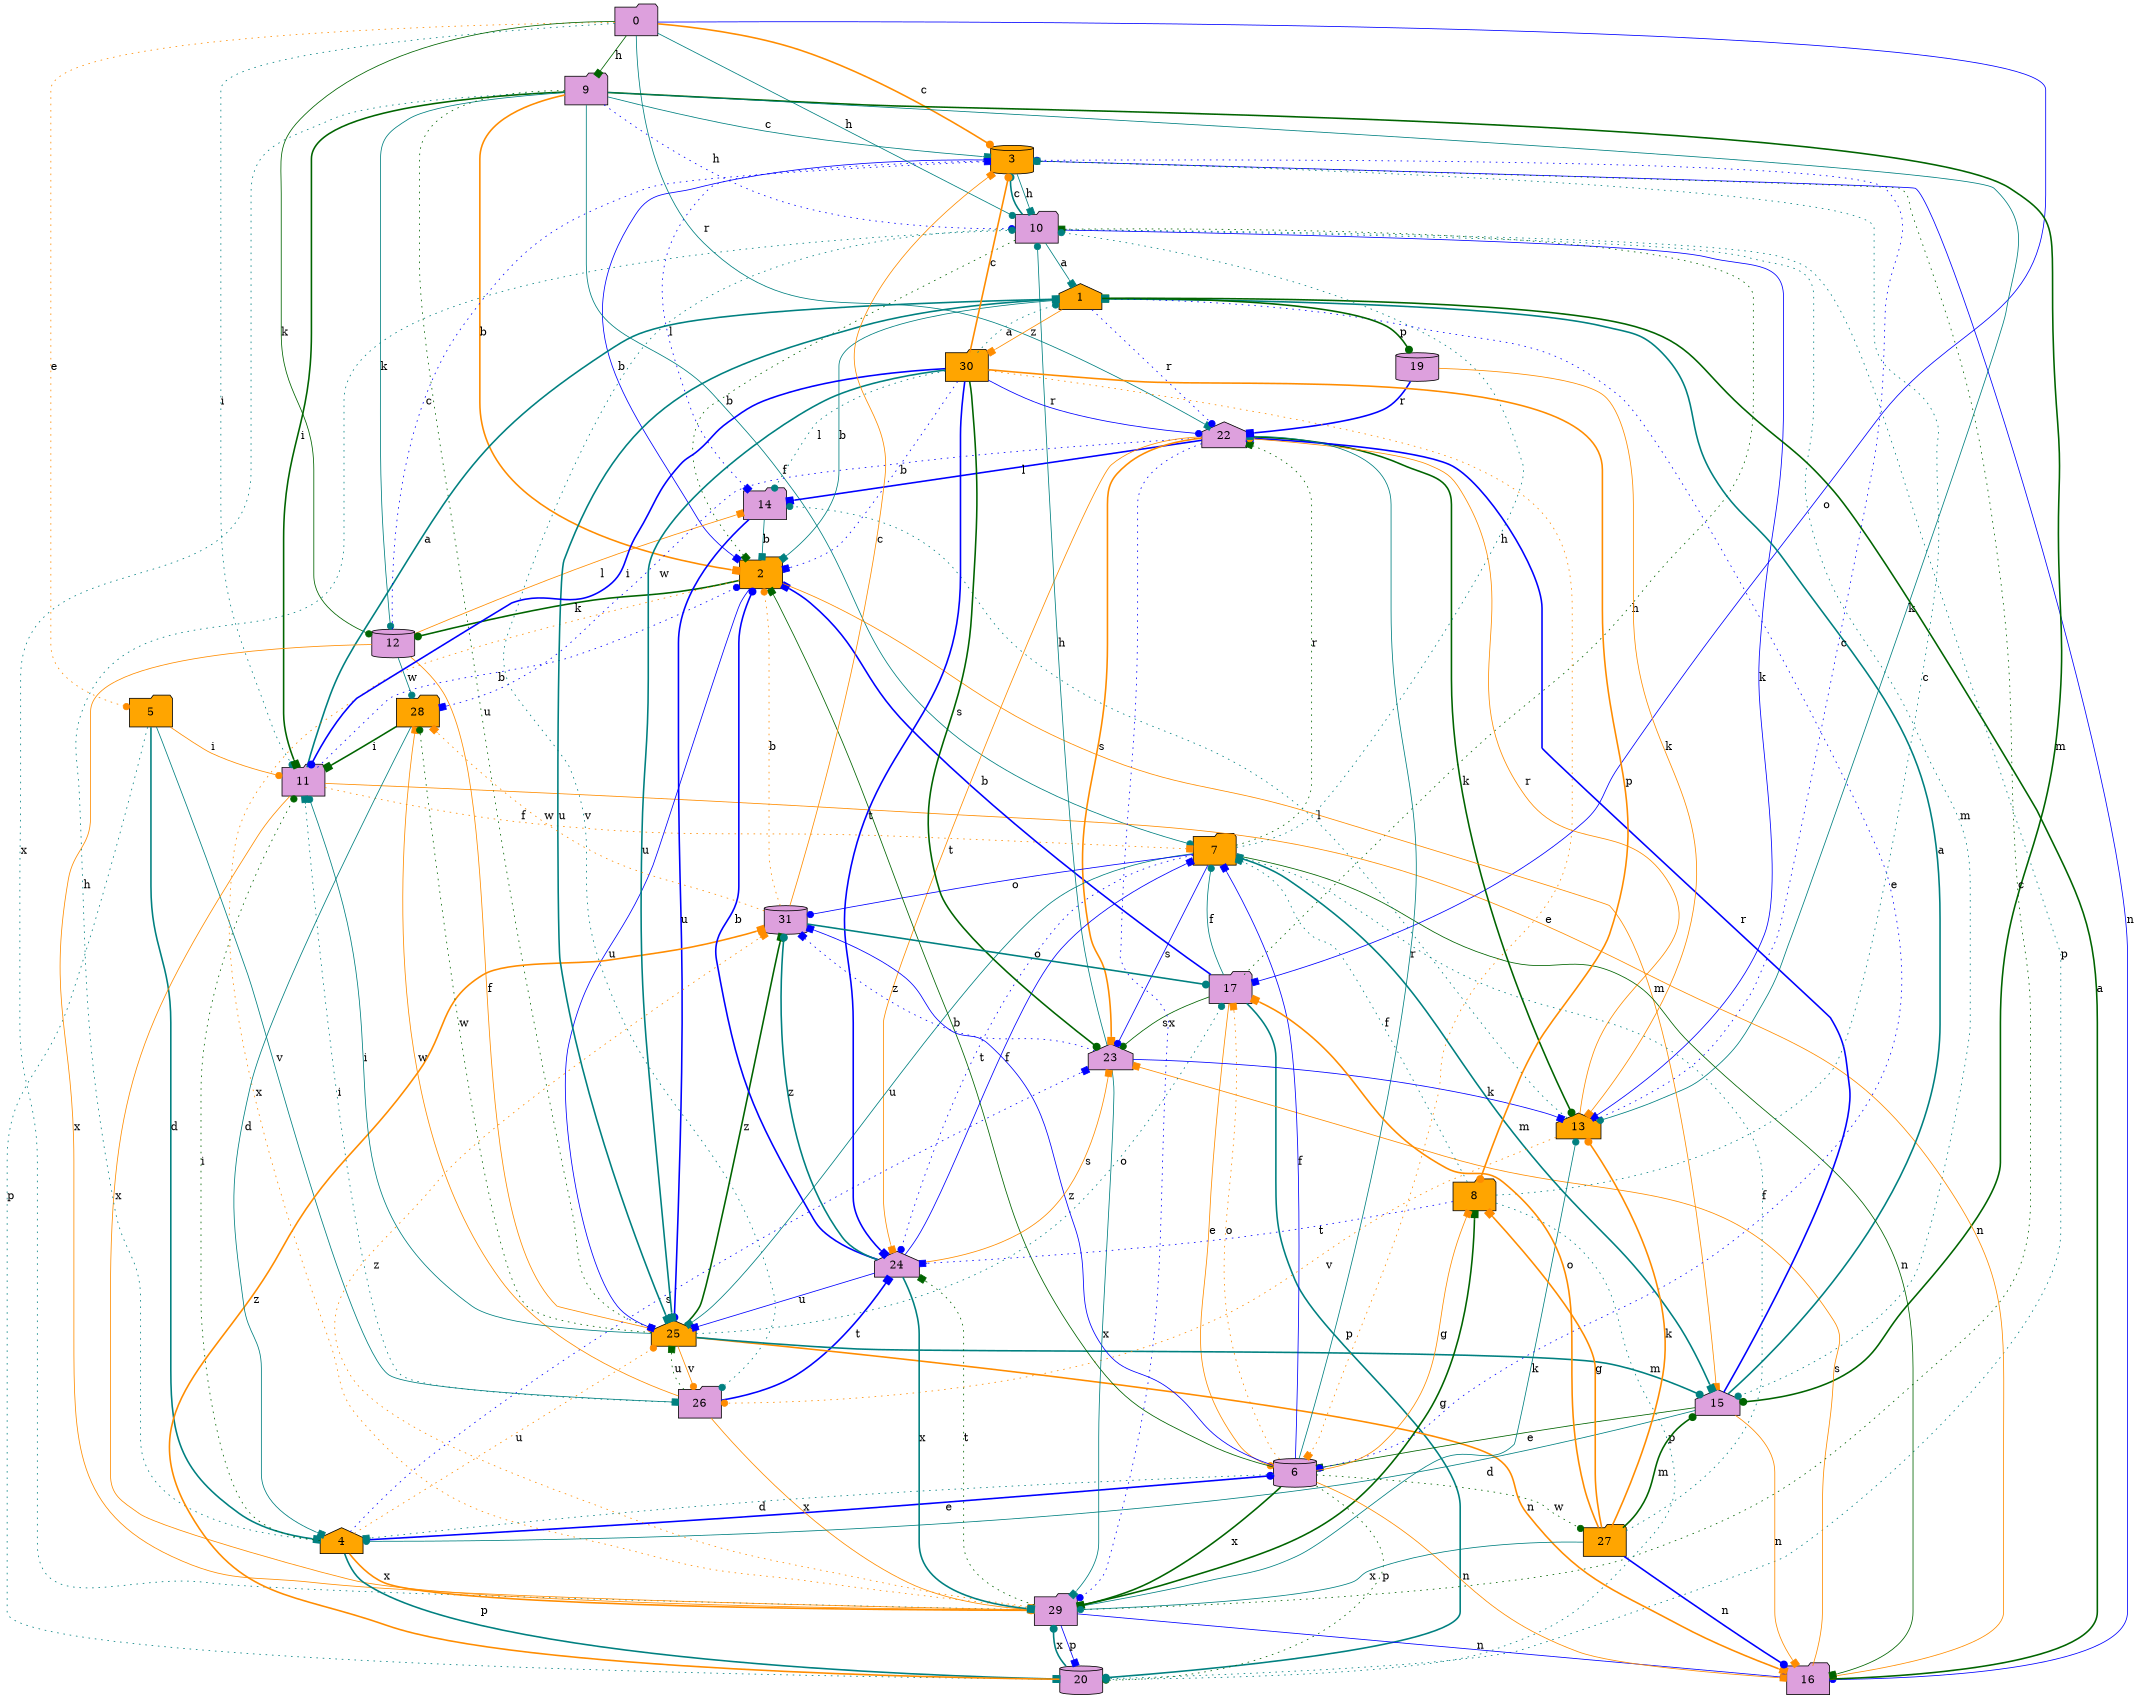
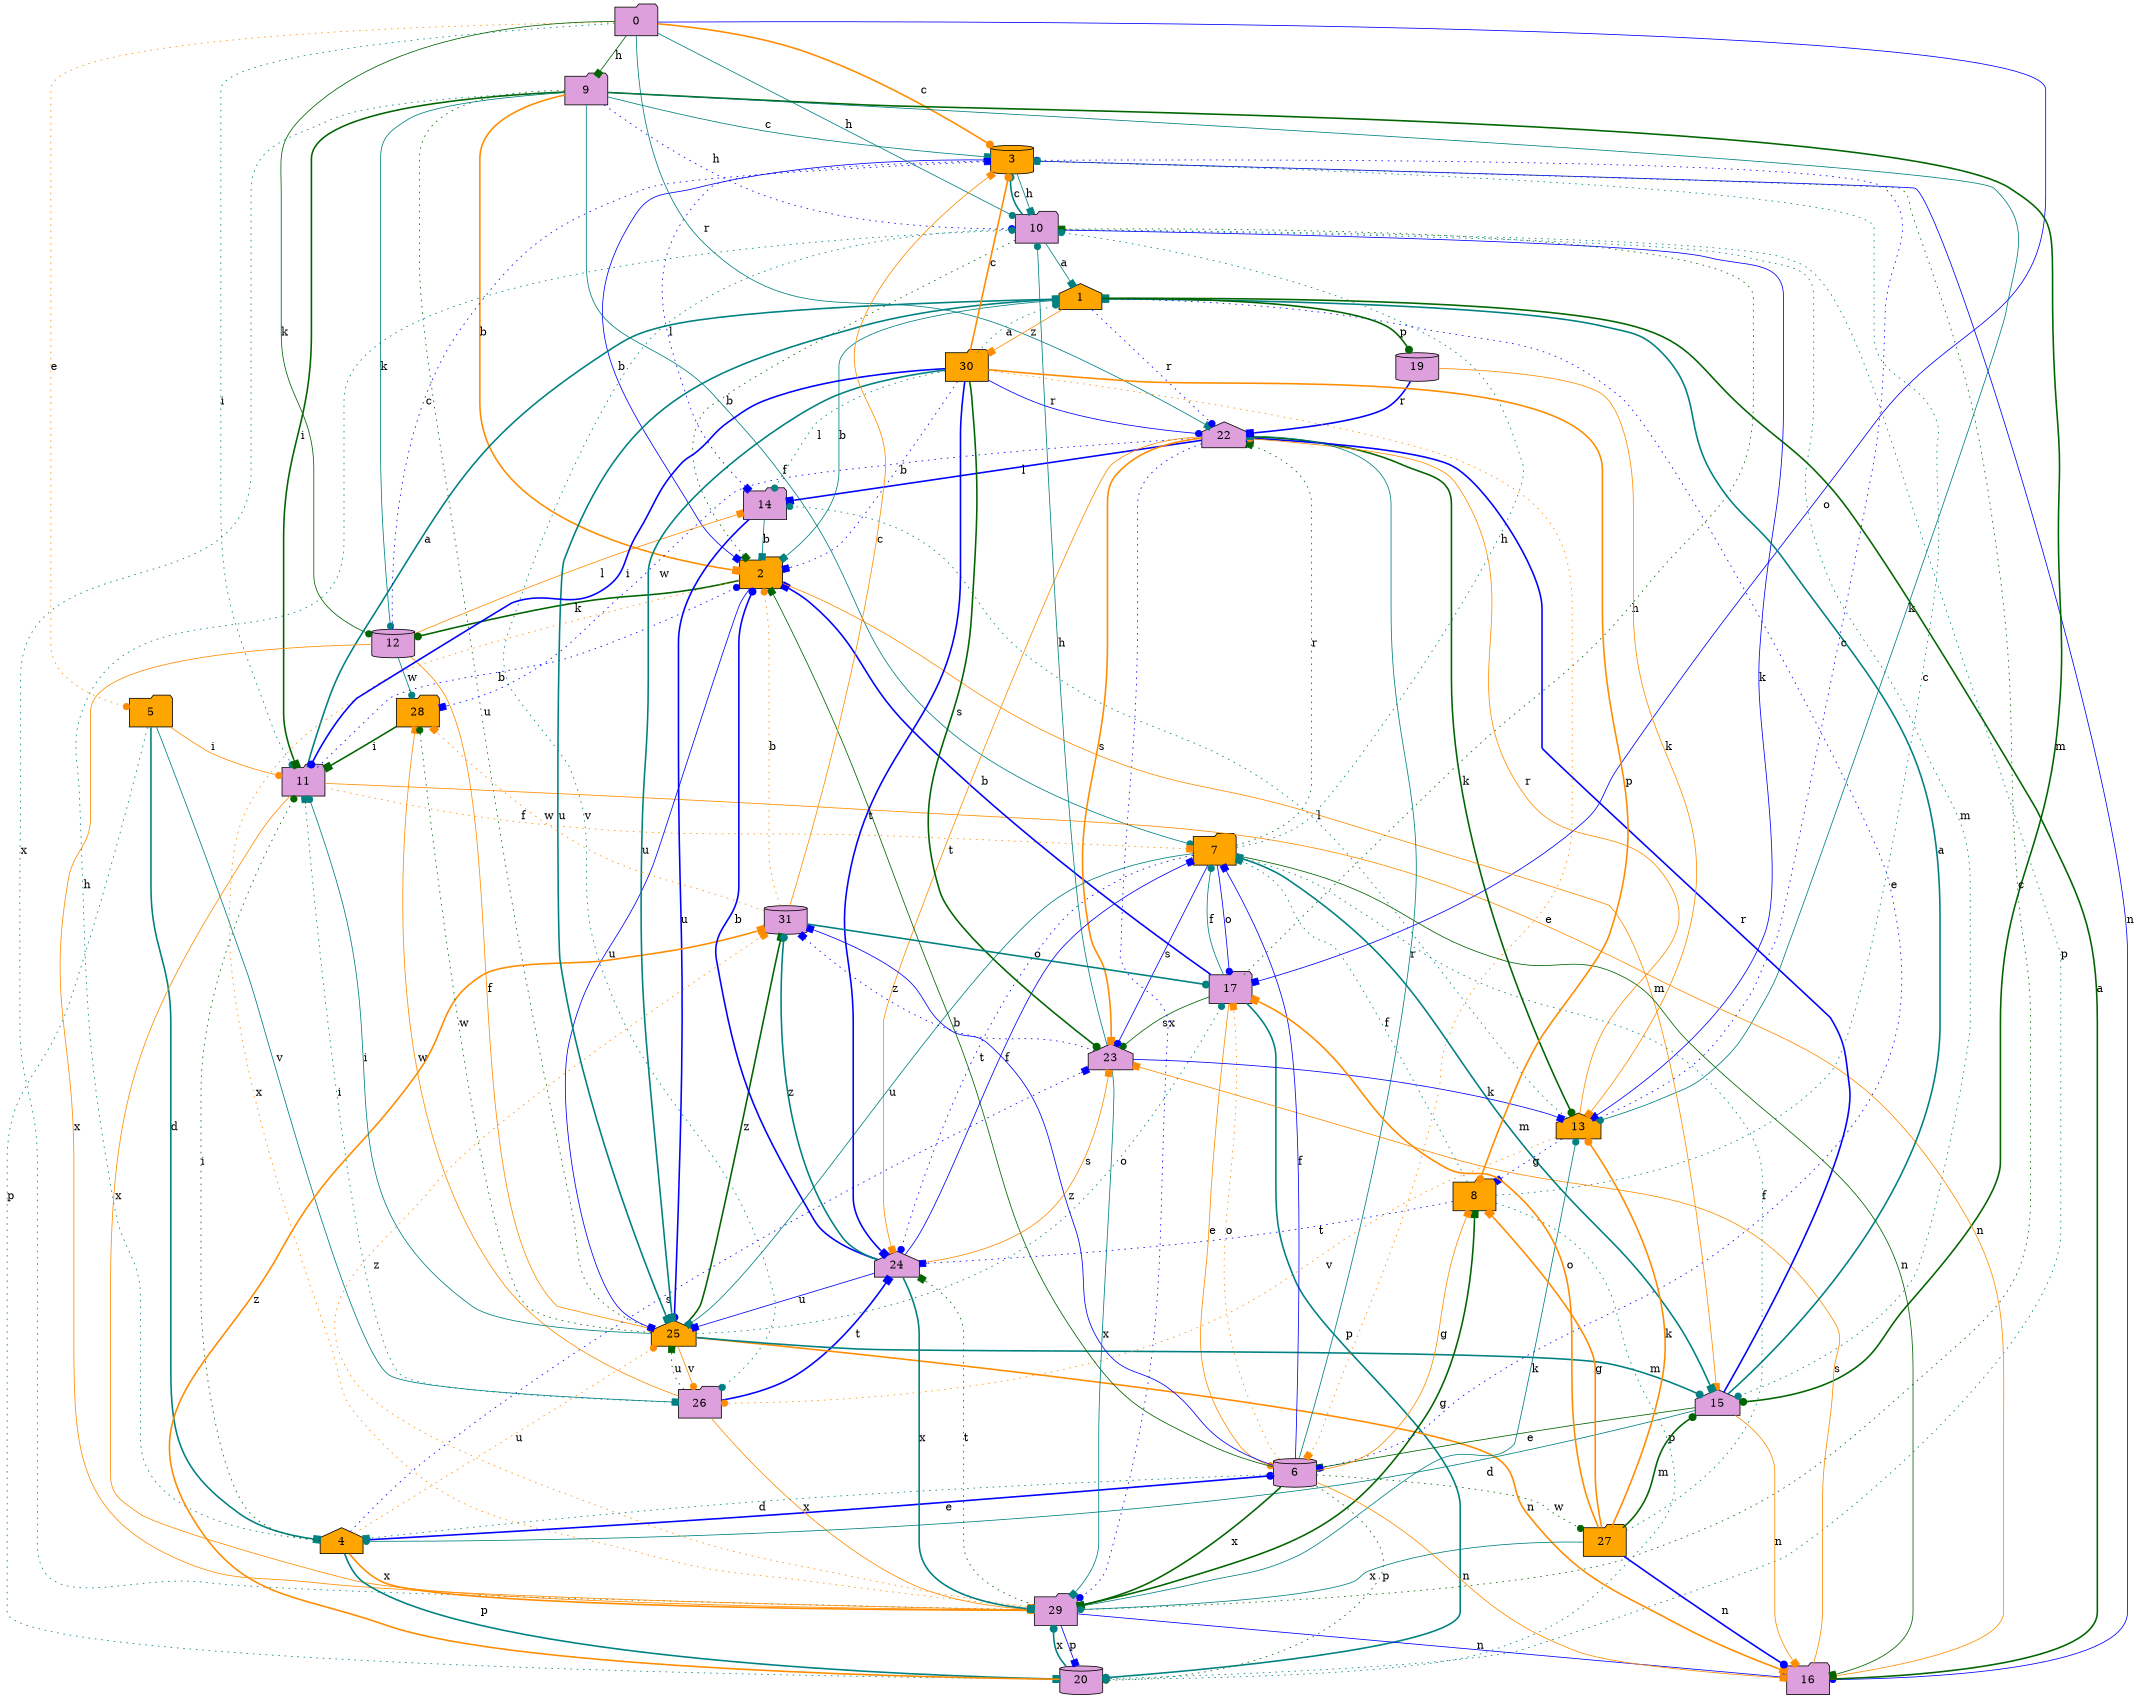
edge "7" -> "31": now "7" -> "17"
edge "28" -> "4": removed, label "d"
edge "13" -> "8": added, label "g"
